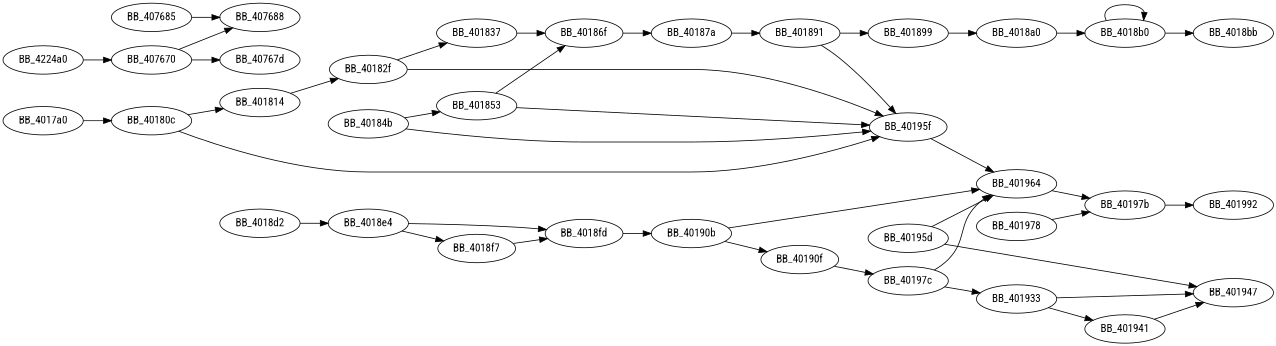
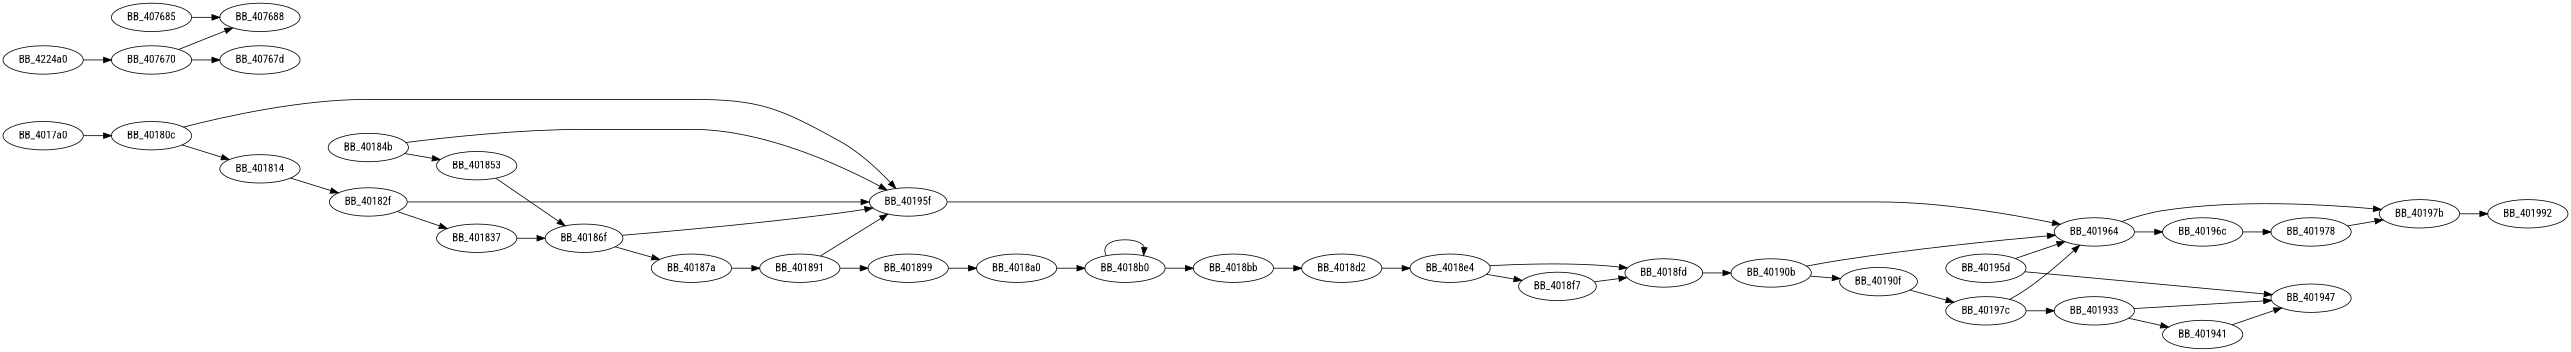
edge "BB_401853" -> "BB_40195f": now "BB_40186f" -> "BB_40195f"
node "BB_40196c": added
edge "BB_4018bb" -> "BB_4018d2": added
